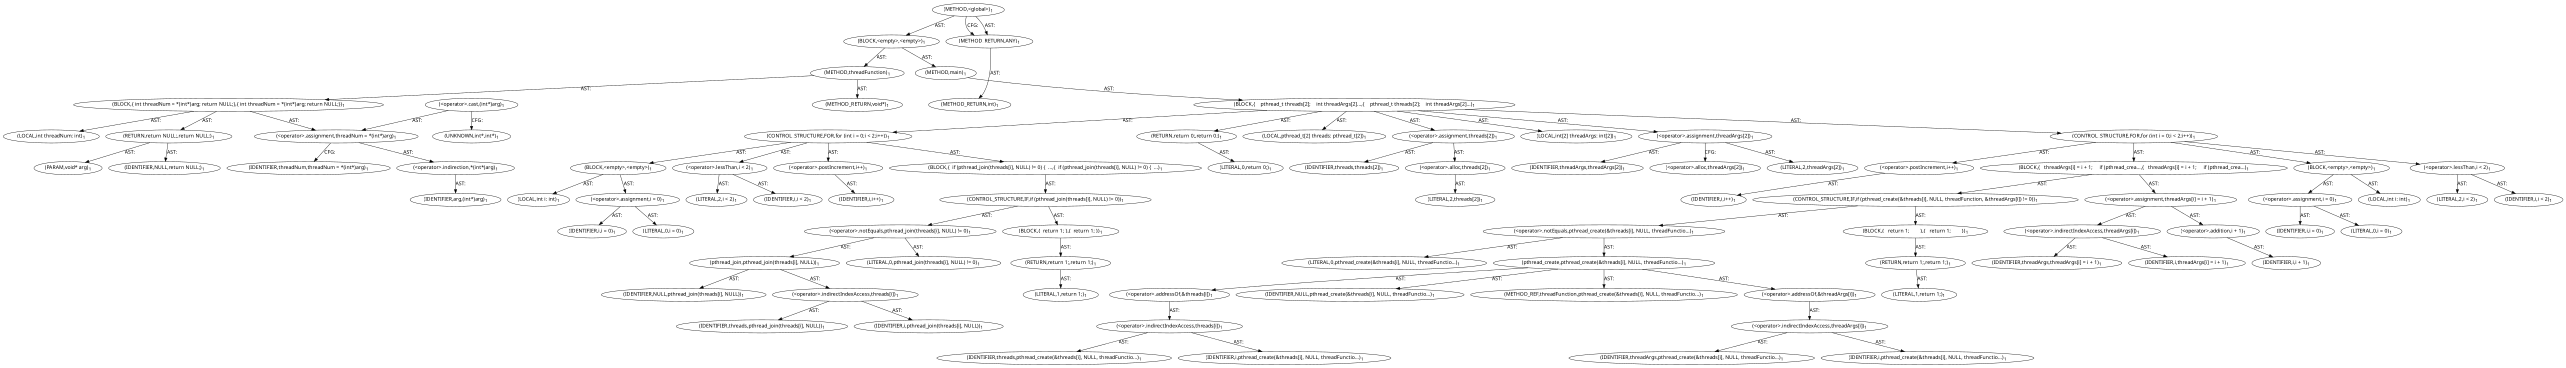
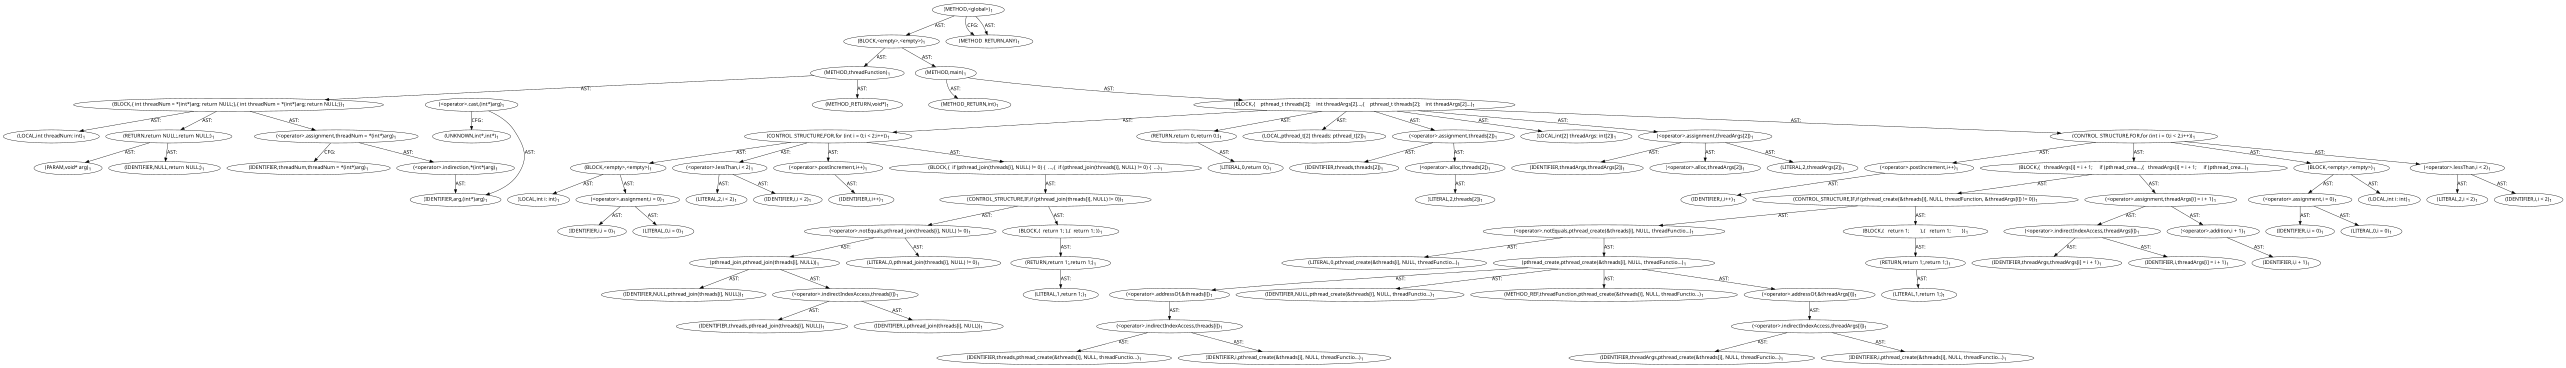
edge "(METHOD_RETURN,ANY)" -> "(METHOD_RETURN,int)": now "(METHOD,main)" -> "(METHOD_RETURN,int)"
edge "(<operator>.cast,(int*)arg)" -> "(<operator>.assignment,threadNum = *(int*)arg)": now "(<operator>.cast,(int*)arg)" -> "(IDENTIFIER,arg,(int*)arg)"
edge "(<operator>.assignment,threadArgs[2])" -> "(<operator>.alloc,threadArgs[2])": label "CFG: " -> "AST: "
